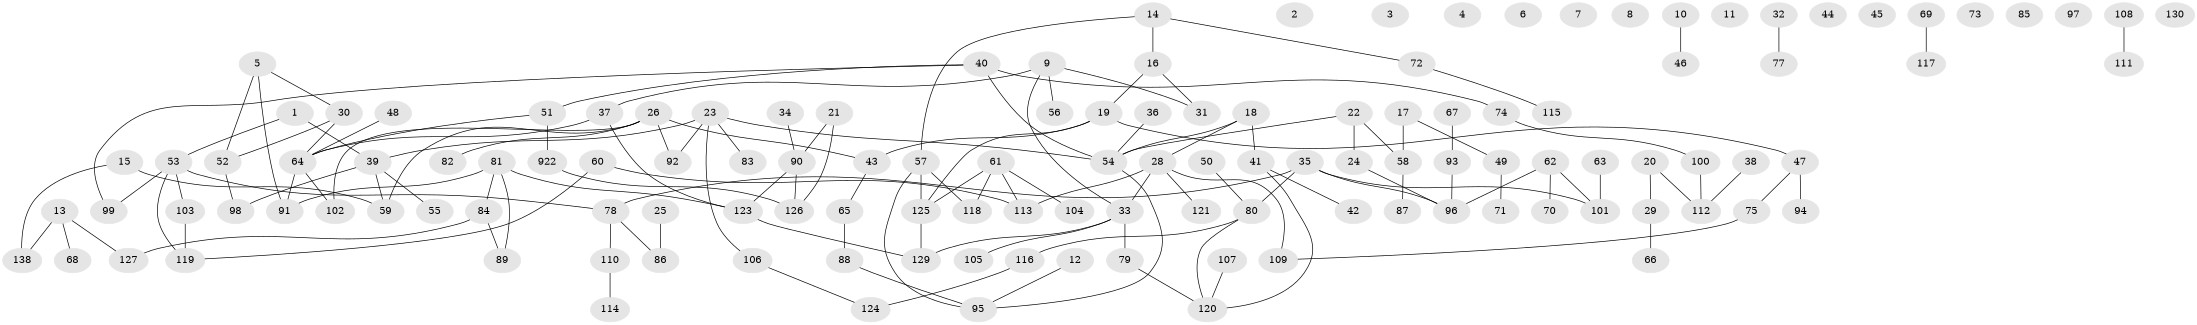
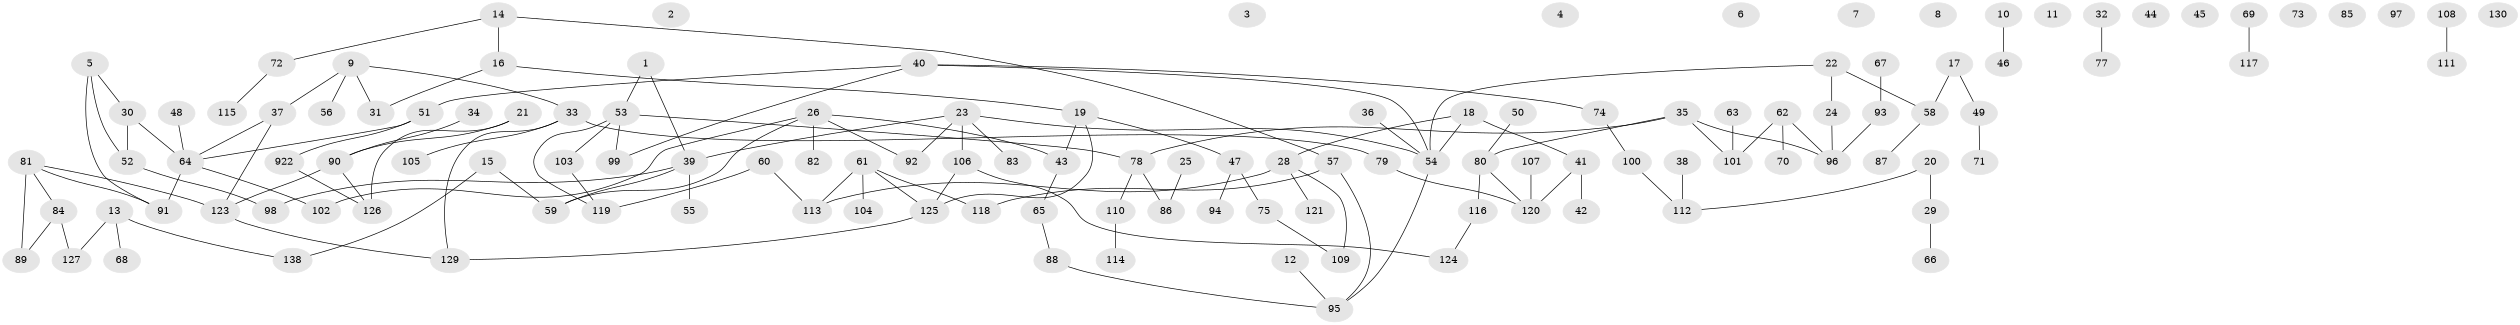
edge "28" -- "33": removed
edge "57" -- "125": now "106" -- "125"
